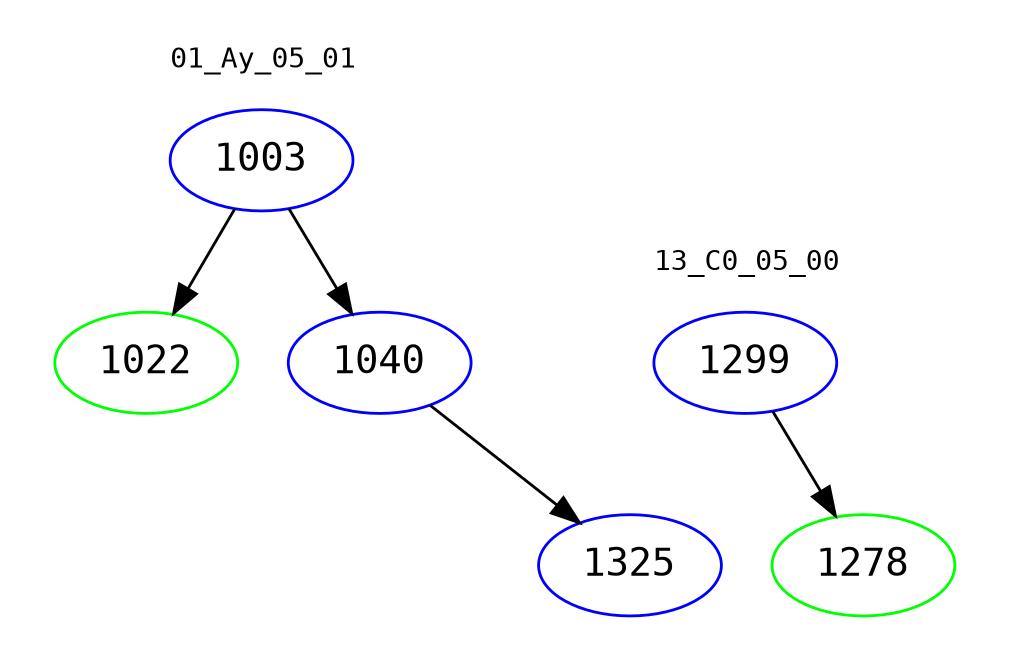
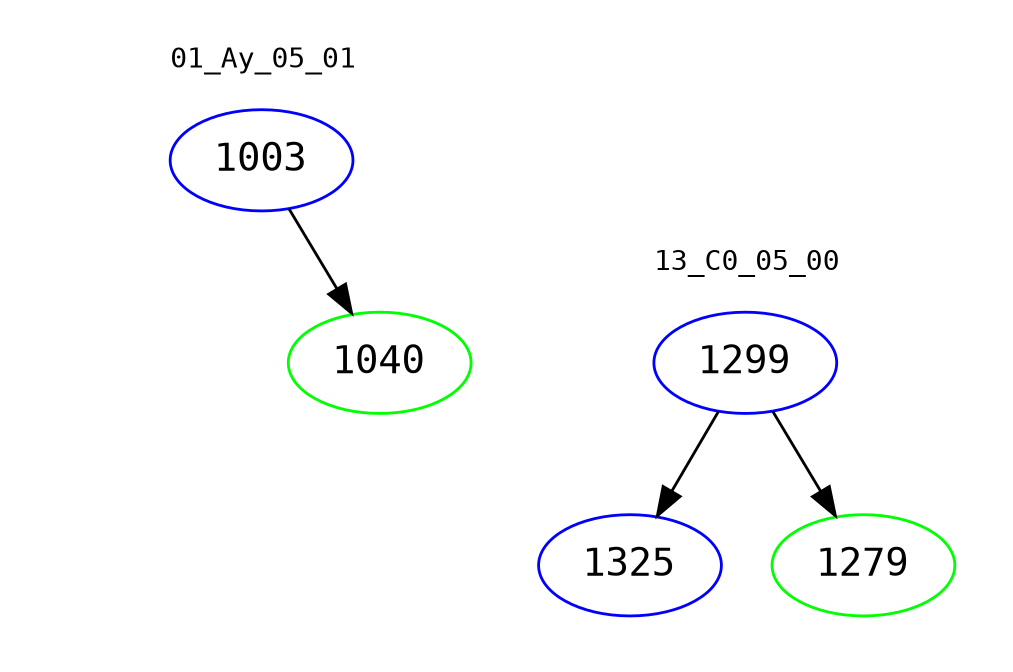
node "1022": removed
node "1040": color blue -> green
edge "1040" -> "1325": now "1299" -> "1325"
node "1278": label "1278" -> "1279"
